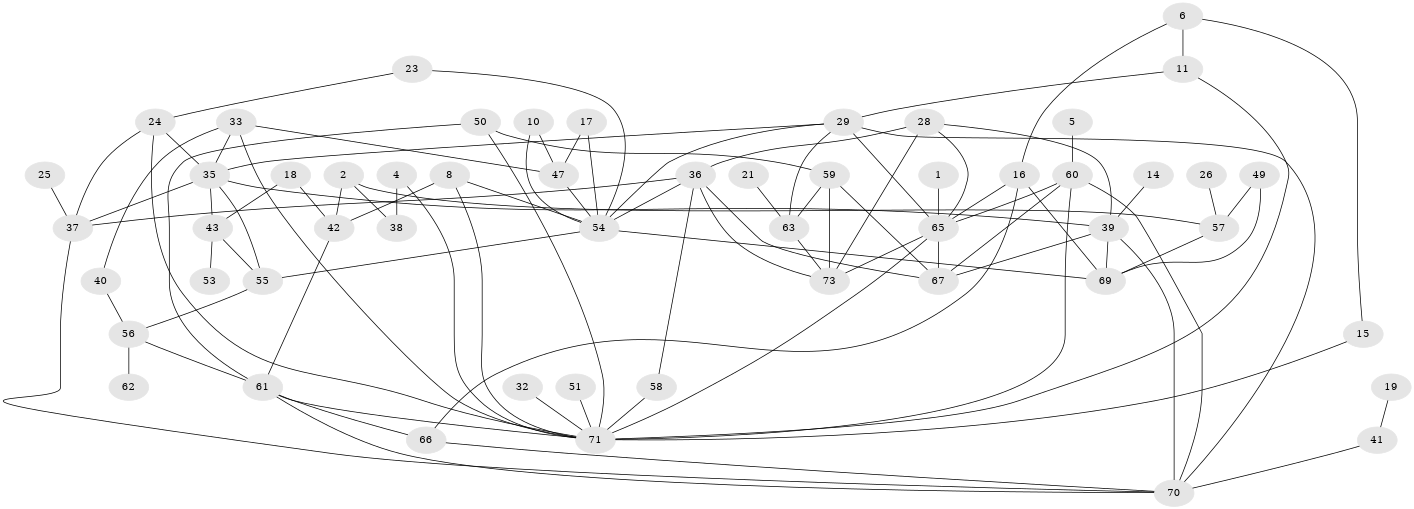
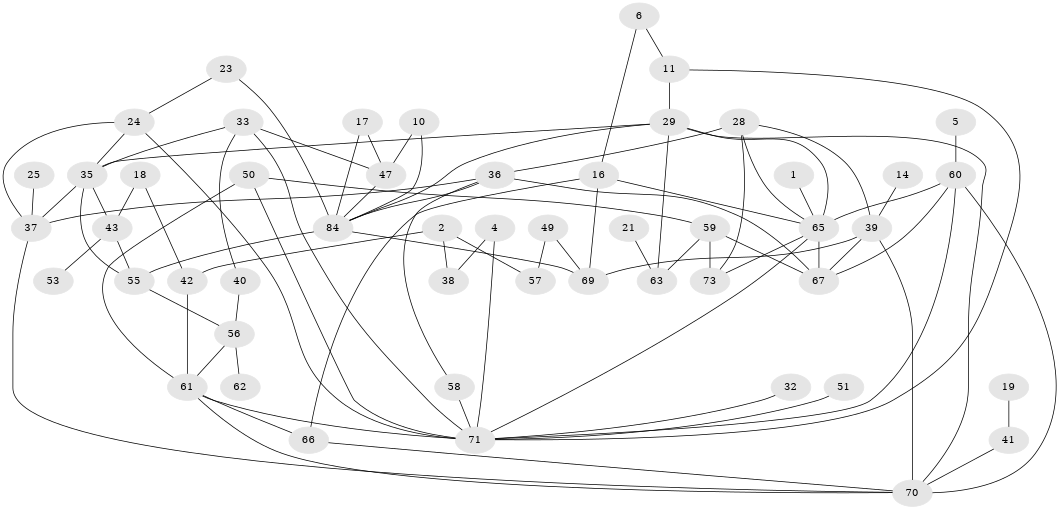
node "8": removed
node "26": removed
edge "35" -- "39": removed
node "54": label "54" -> "84"
edge "36" -- "73": removed
edge "57" -- "69": removed
edge "63" -- "73": removed
node "15": removed
